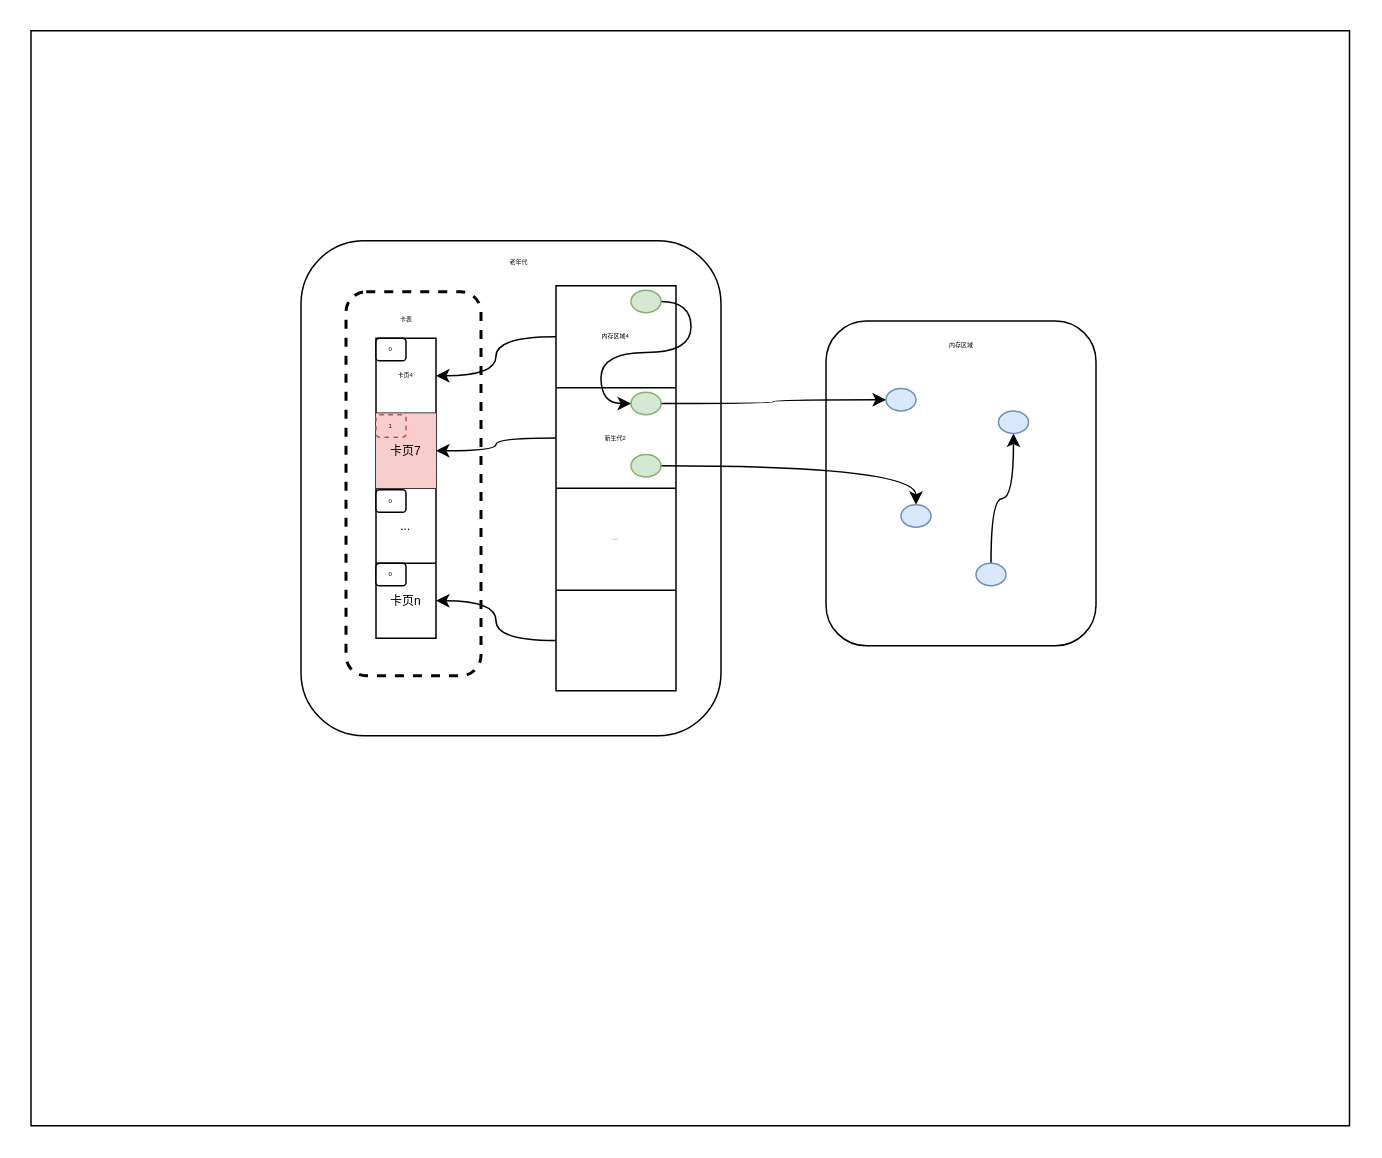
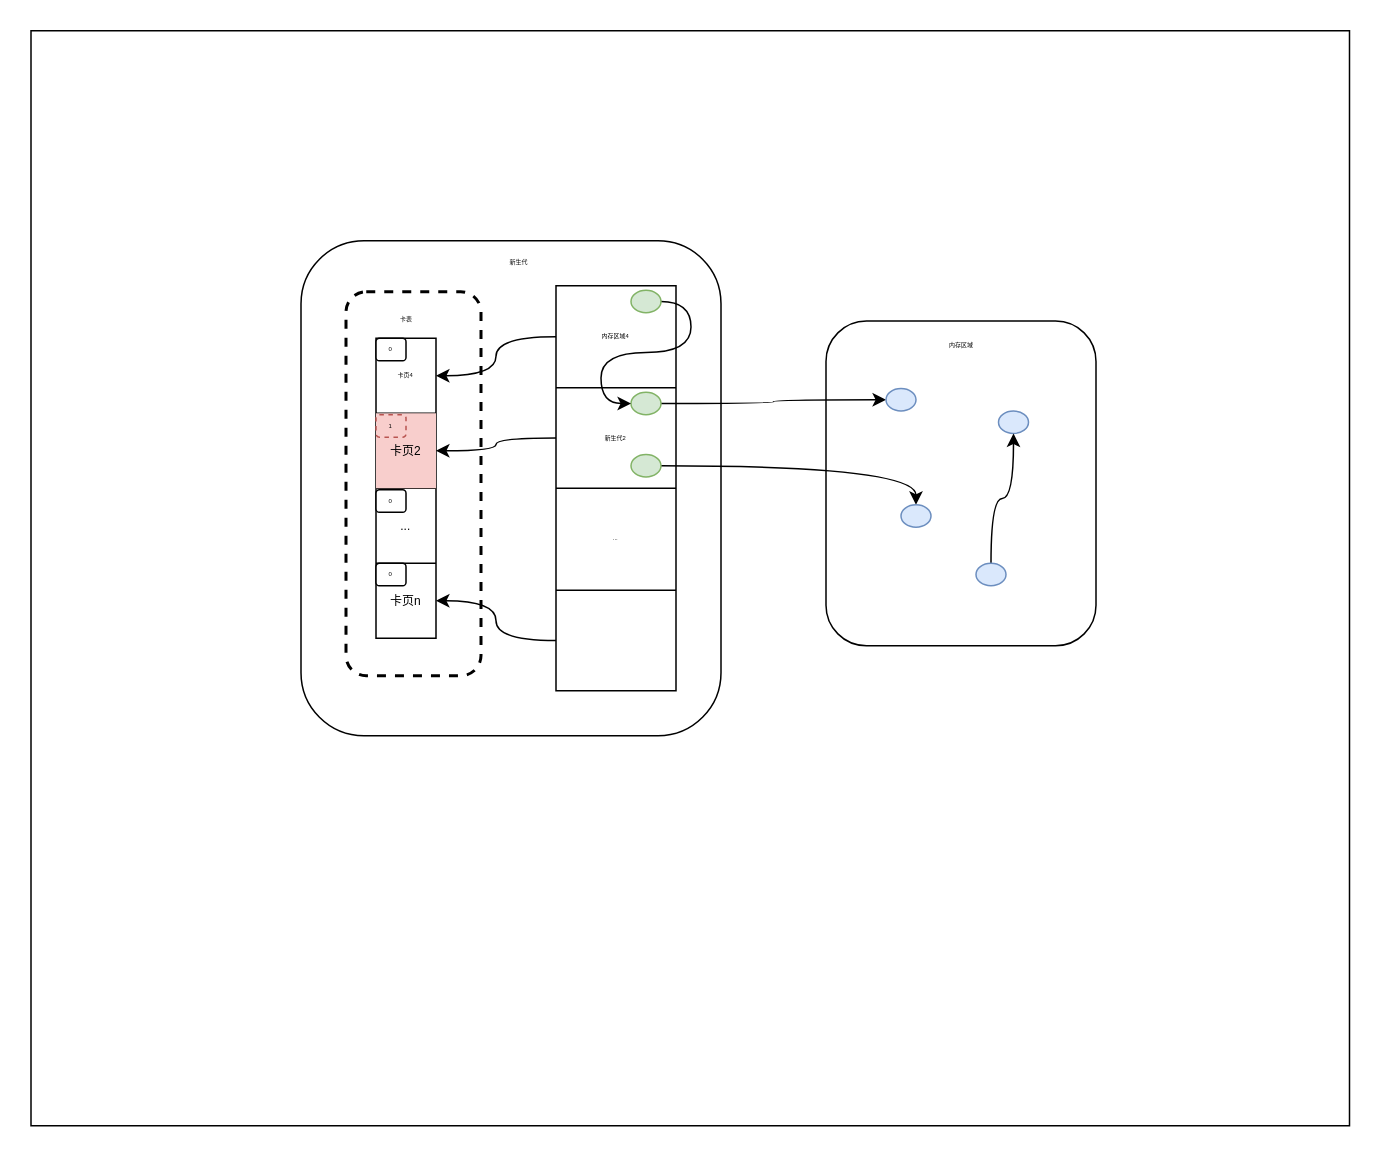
node "老年代": label "老年代" -> "新生代"
node "卡页7": label "卡页7" -> "卡页2"
